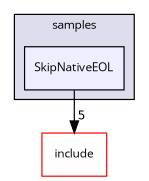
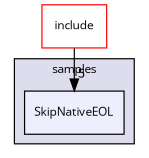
edge "SkipNativeEOL" -> "include": reversed
